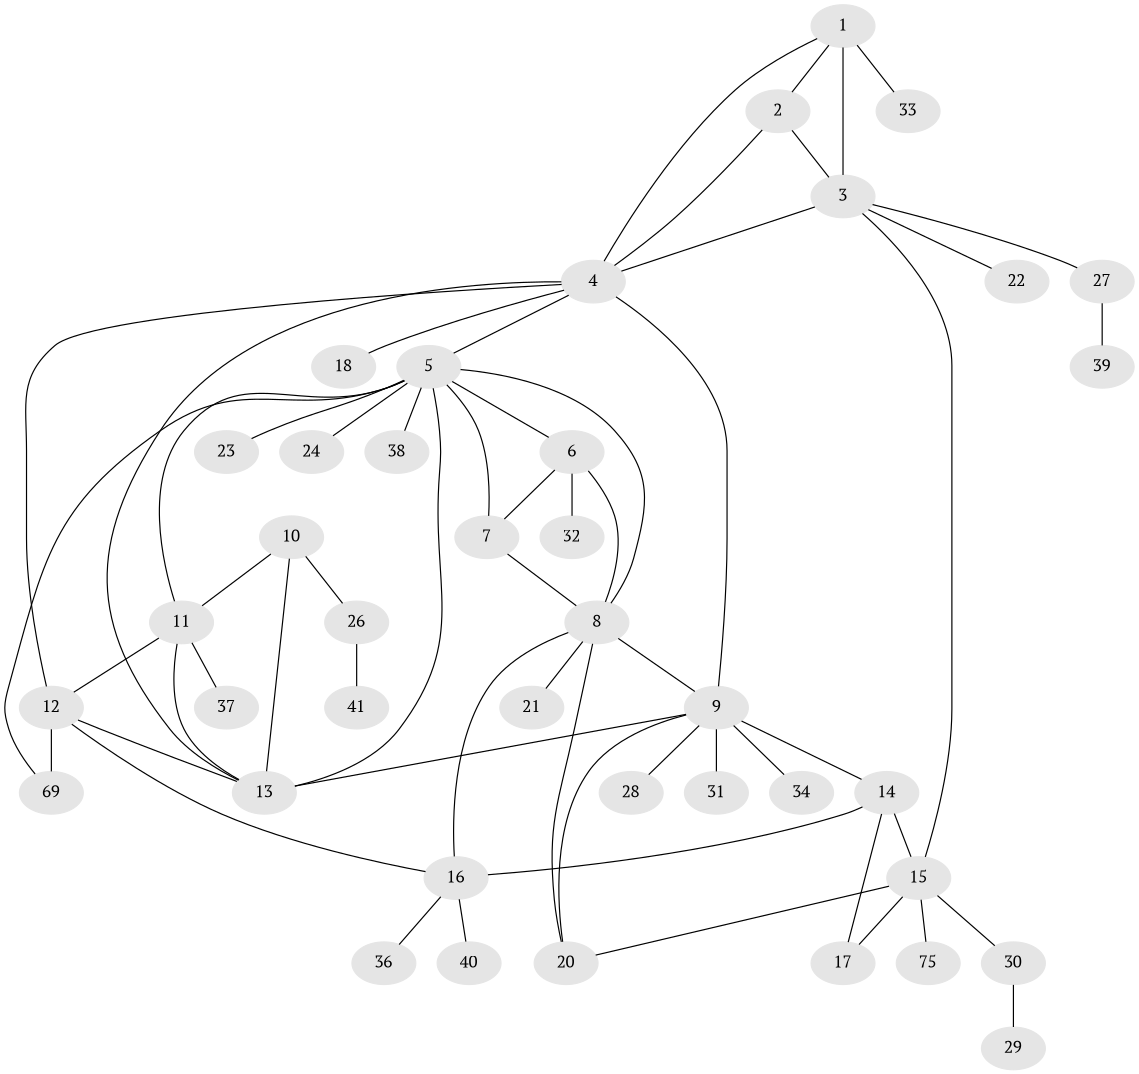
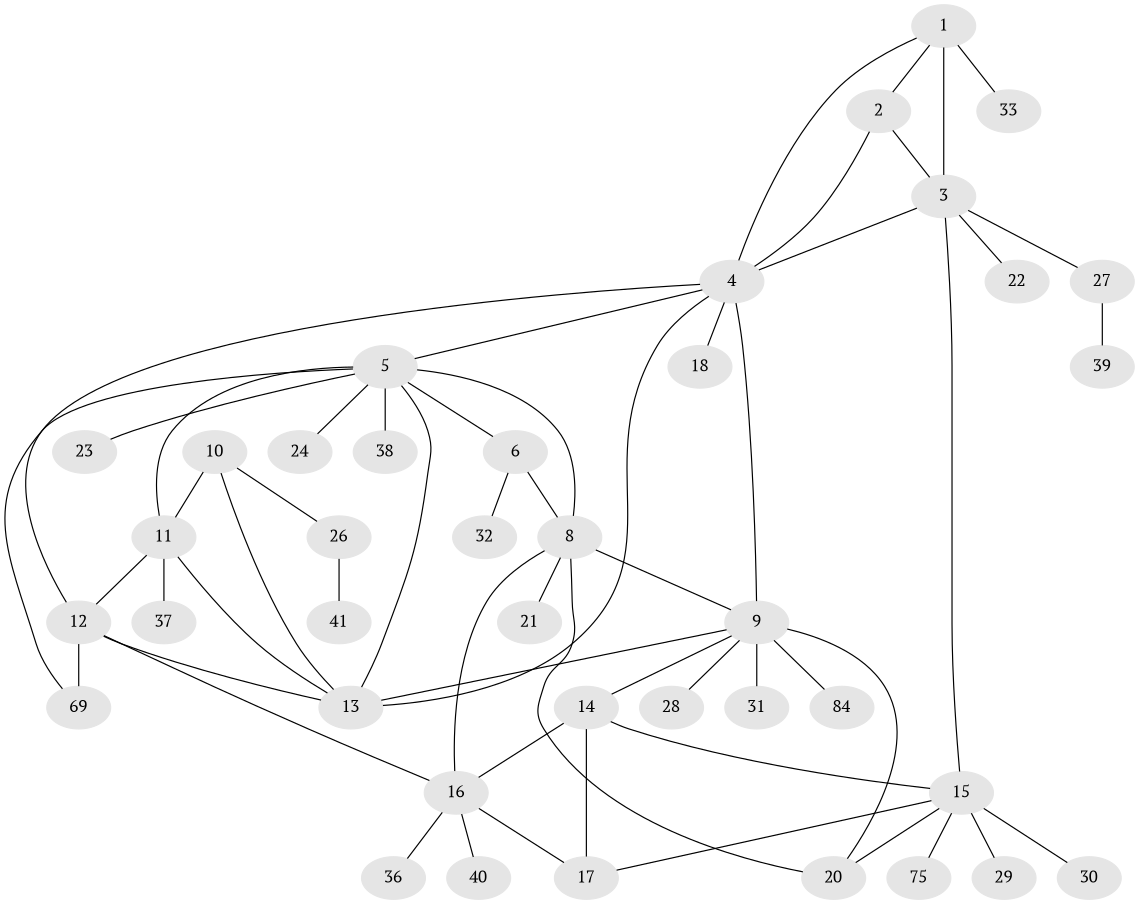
node "7": removed
node "34": label "34" -> "84"
edge "16" -- "17": added
edge "30" -- "29": now "15" -- "29"
